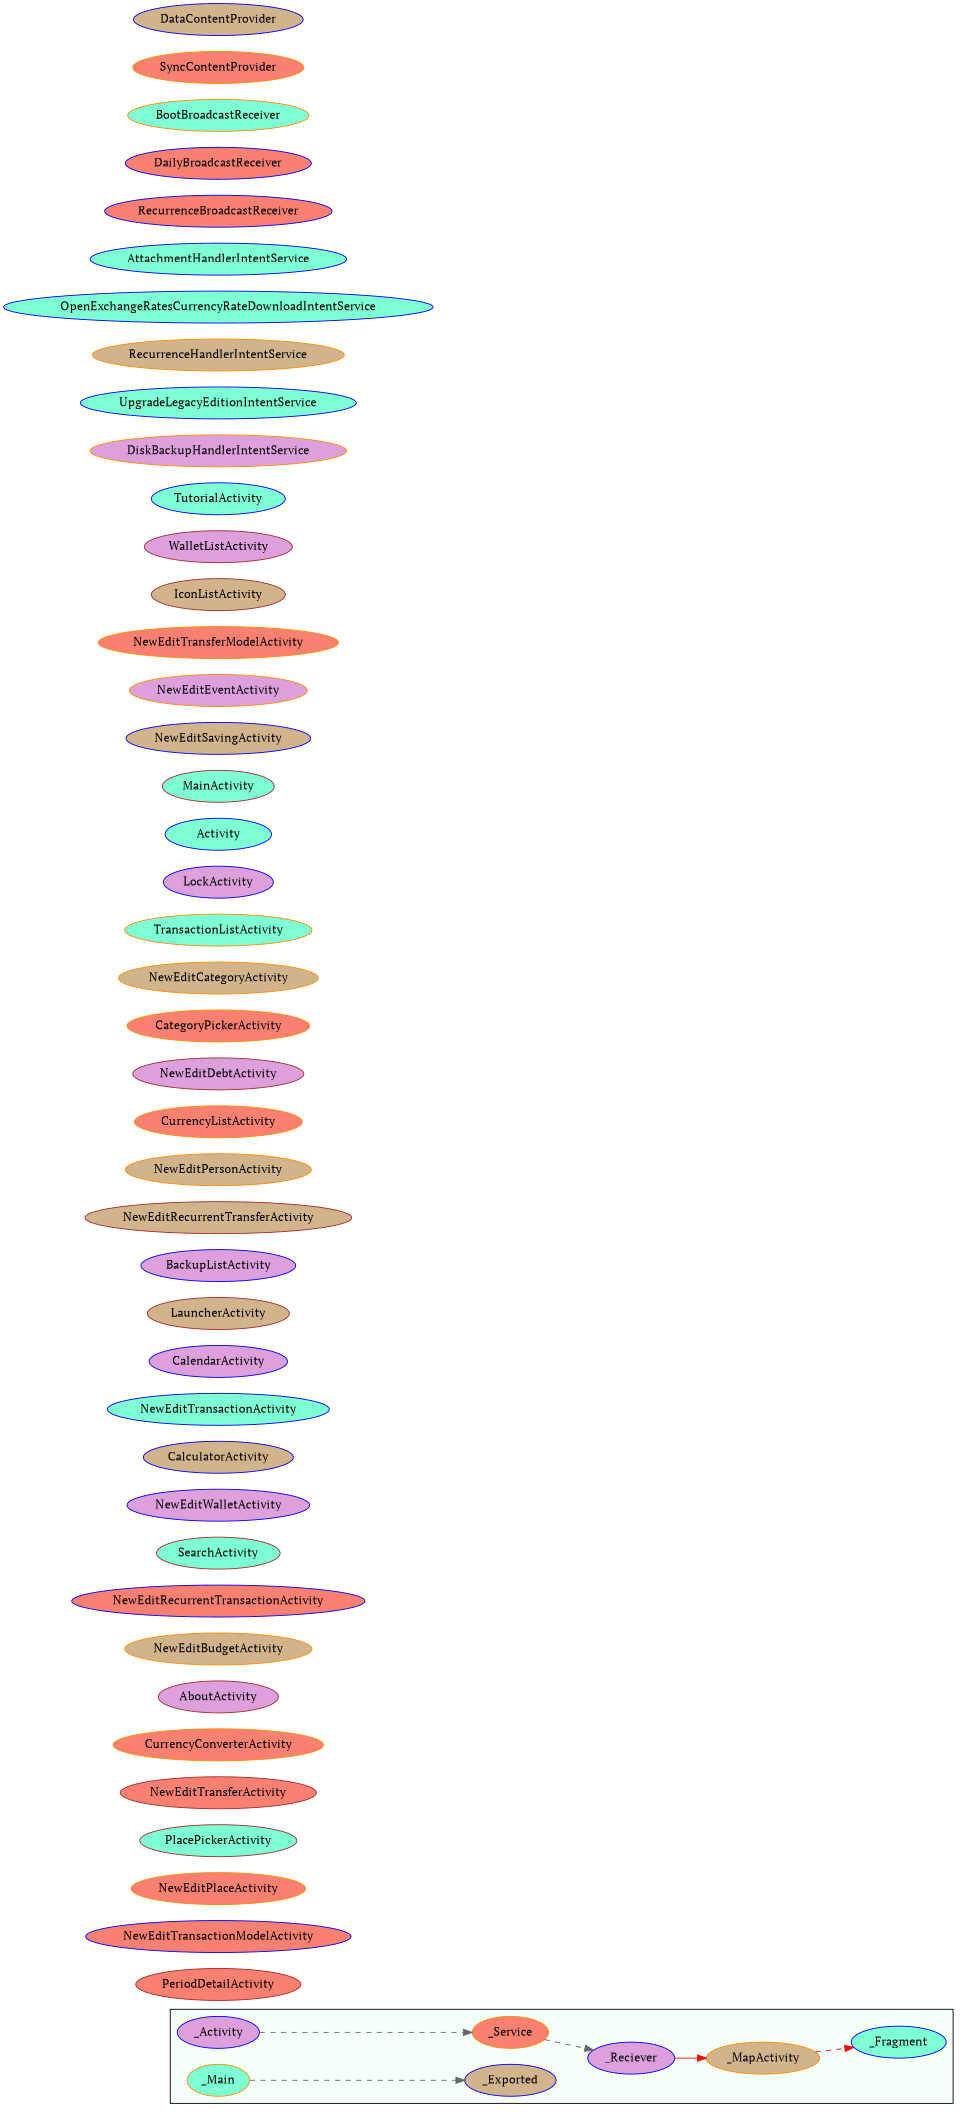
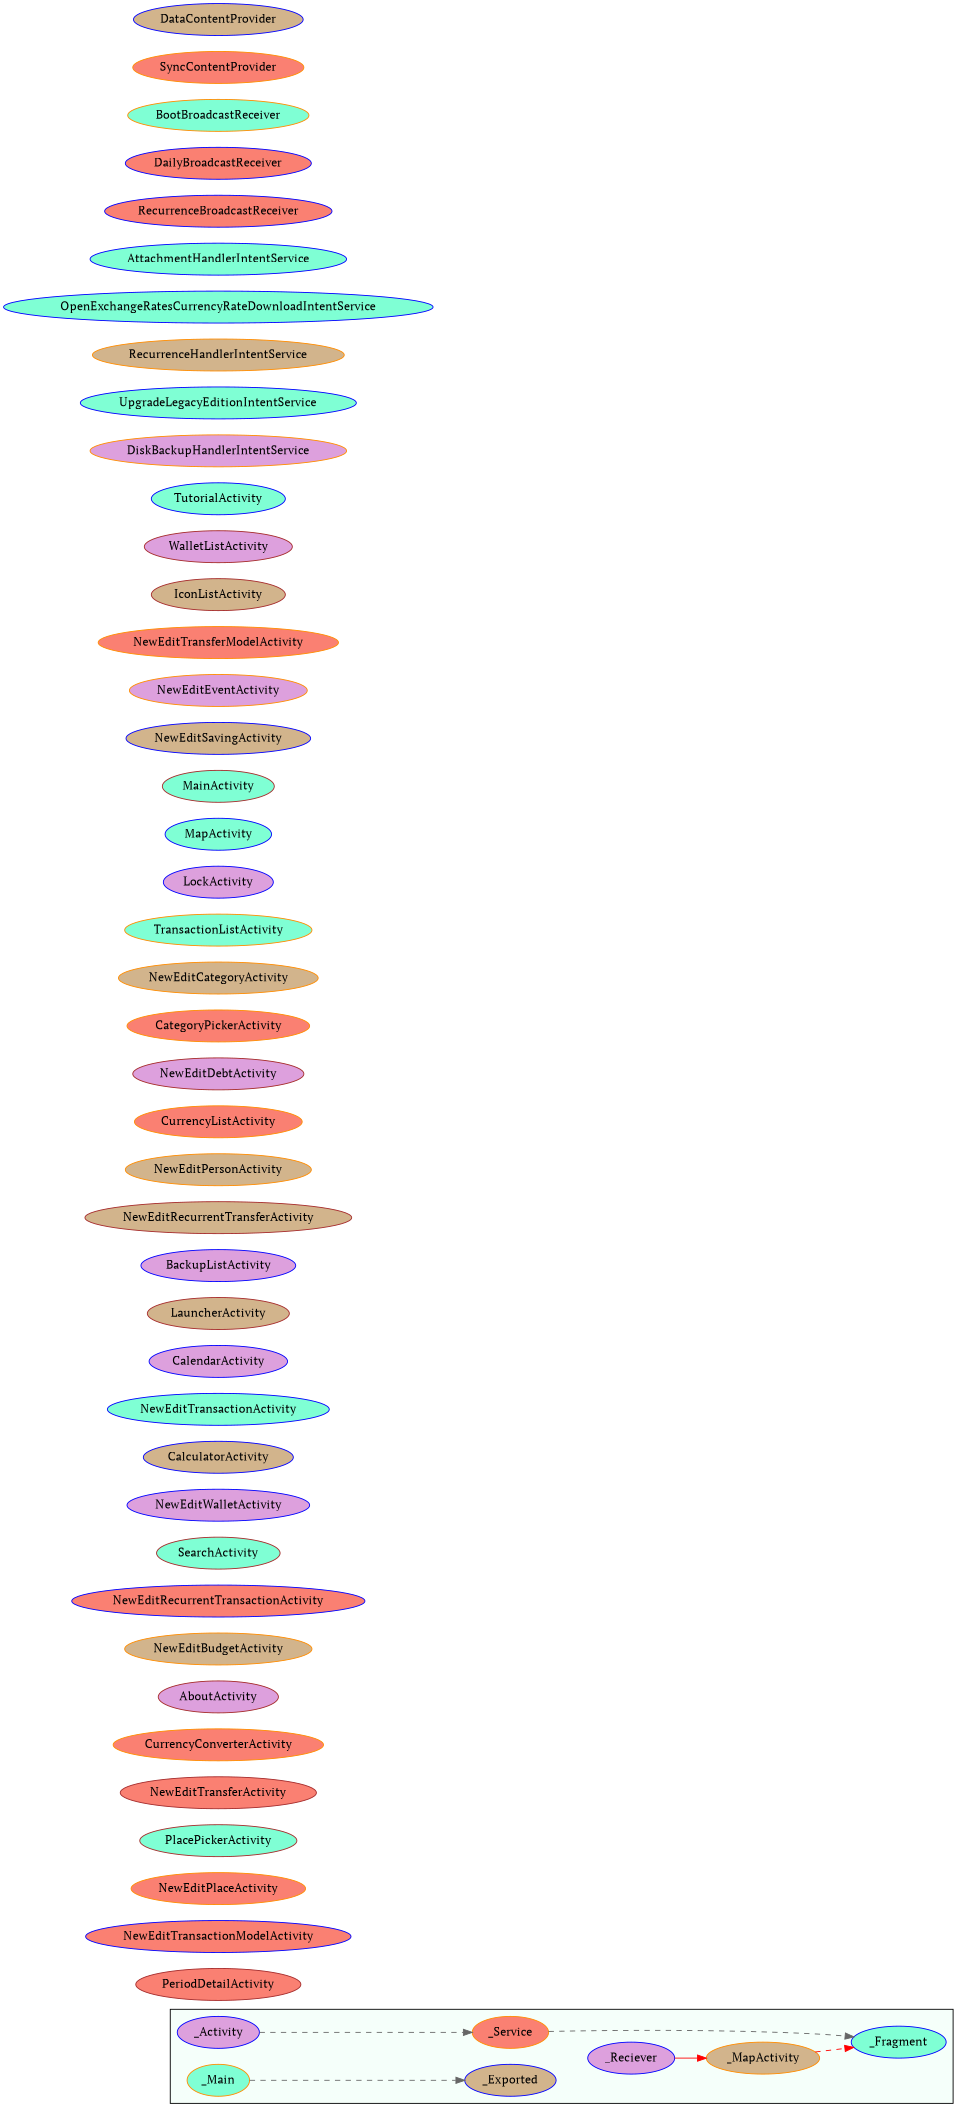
node "Activity": label "Activity" -> "MapActivity"
edge "_Service" -> "_Reciever": now "_Service" -> "_Fragment"
